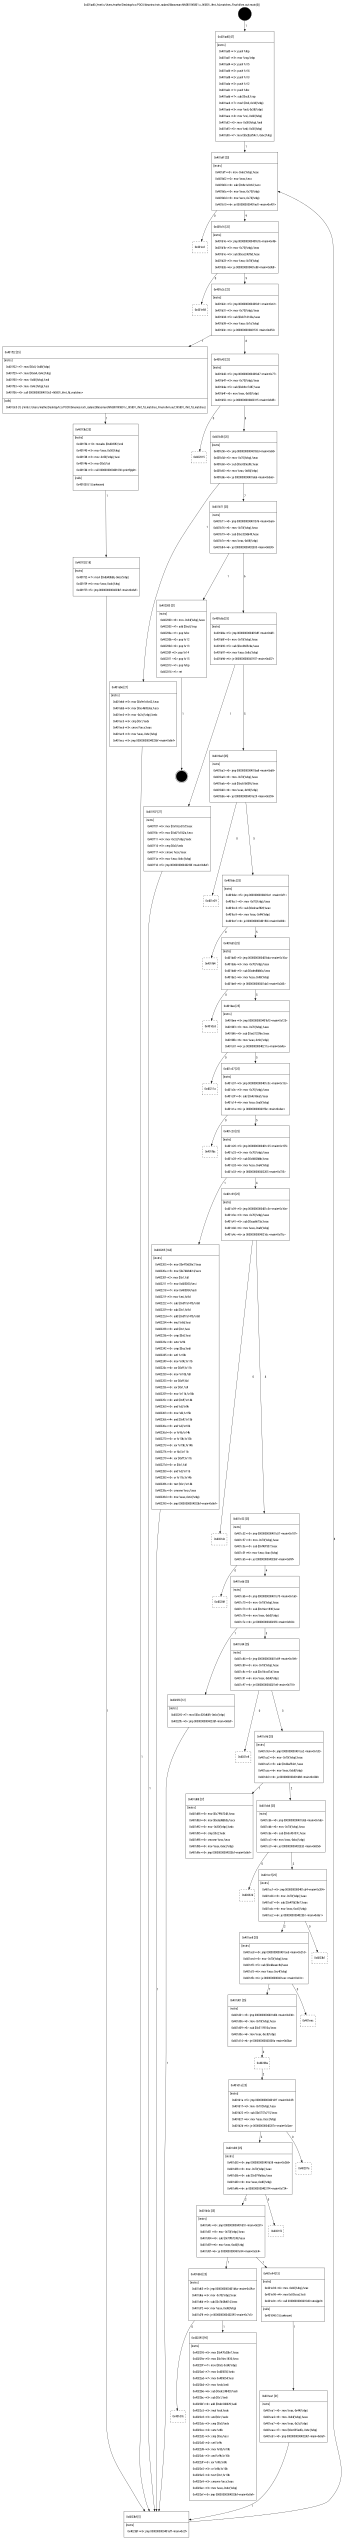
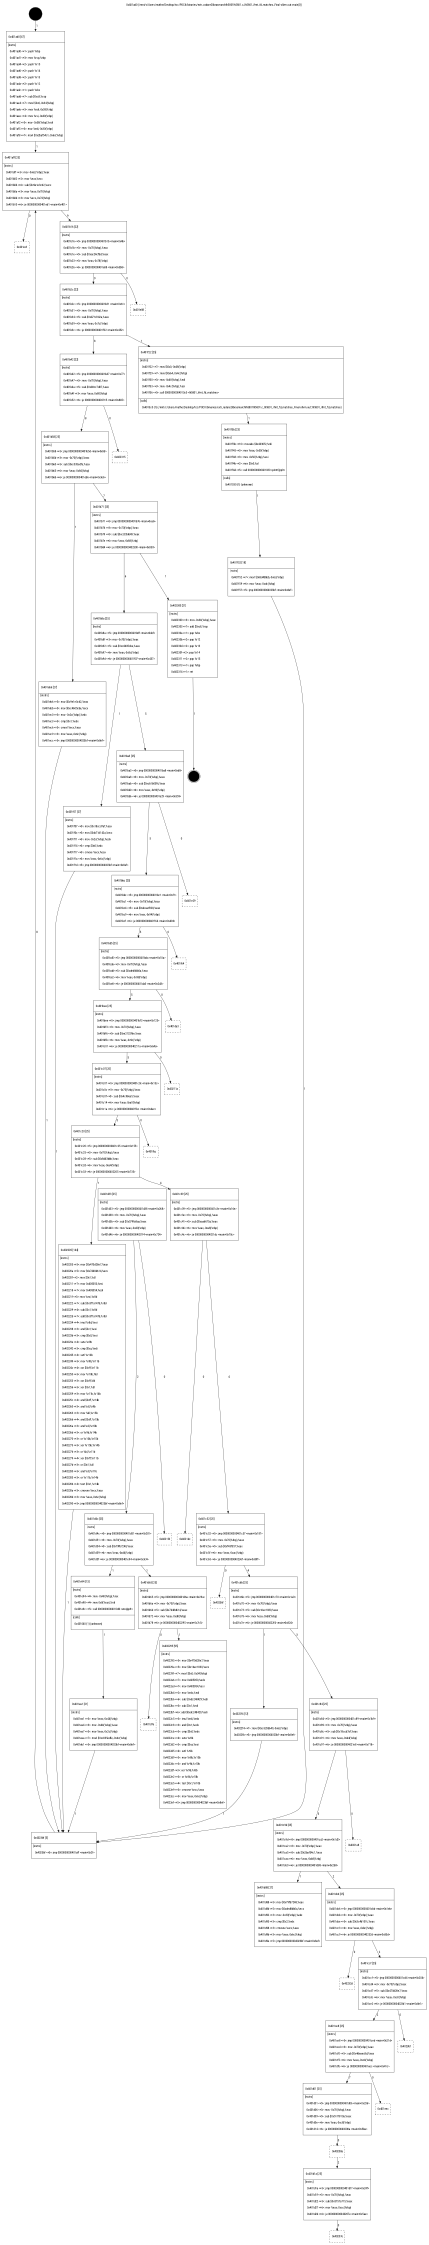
edge "0x401d1a [25]" -> "0x401d33 [25]": removed, label "2"
